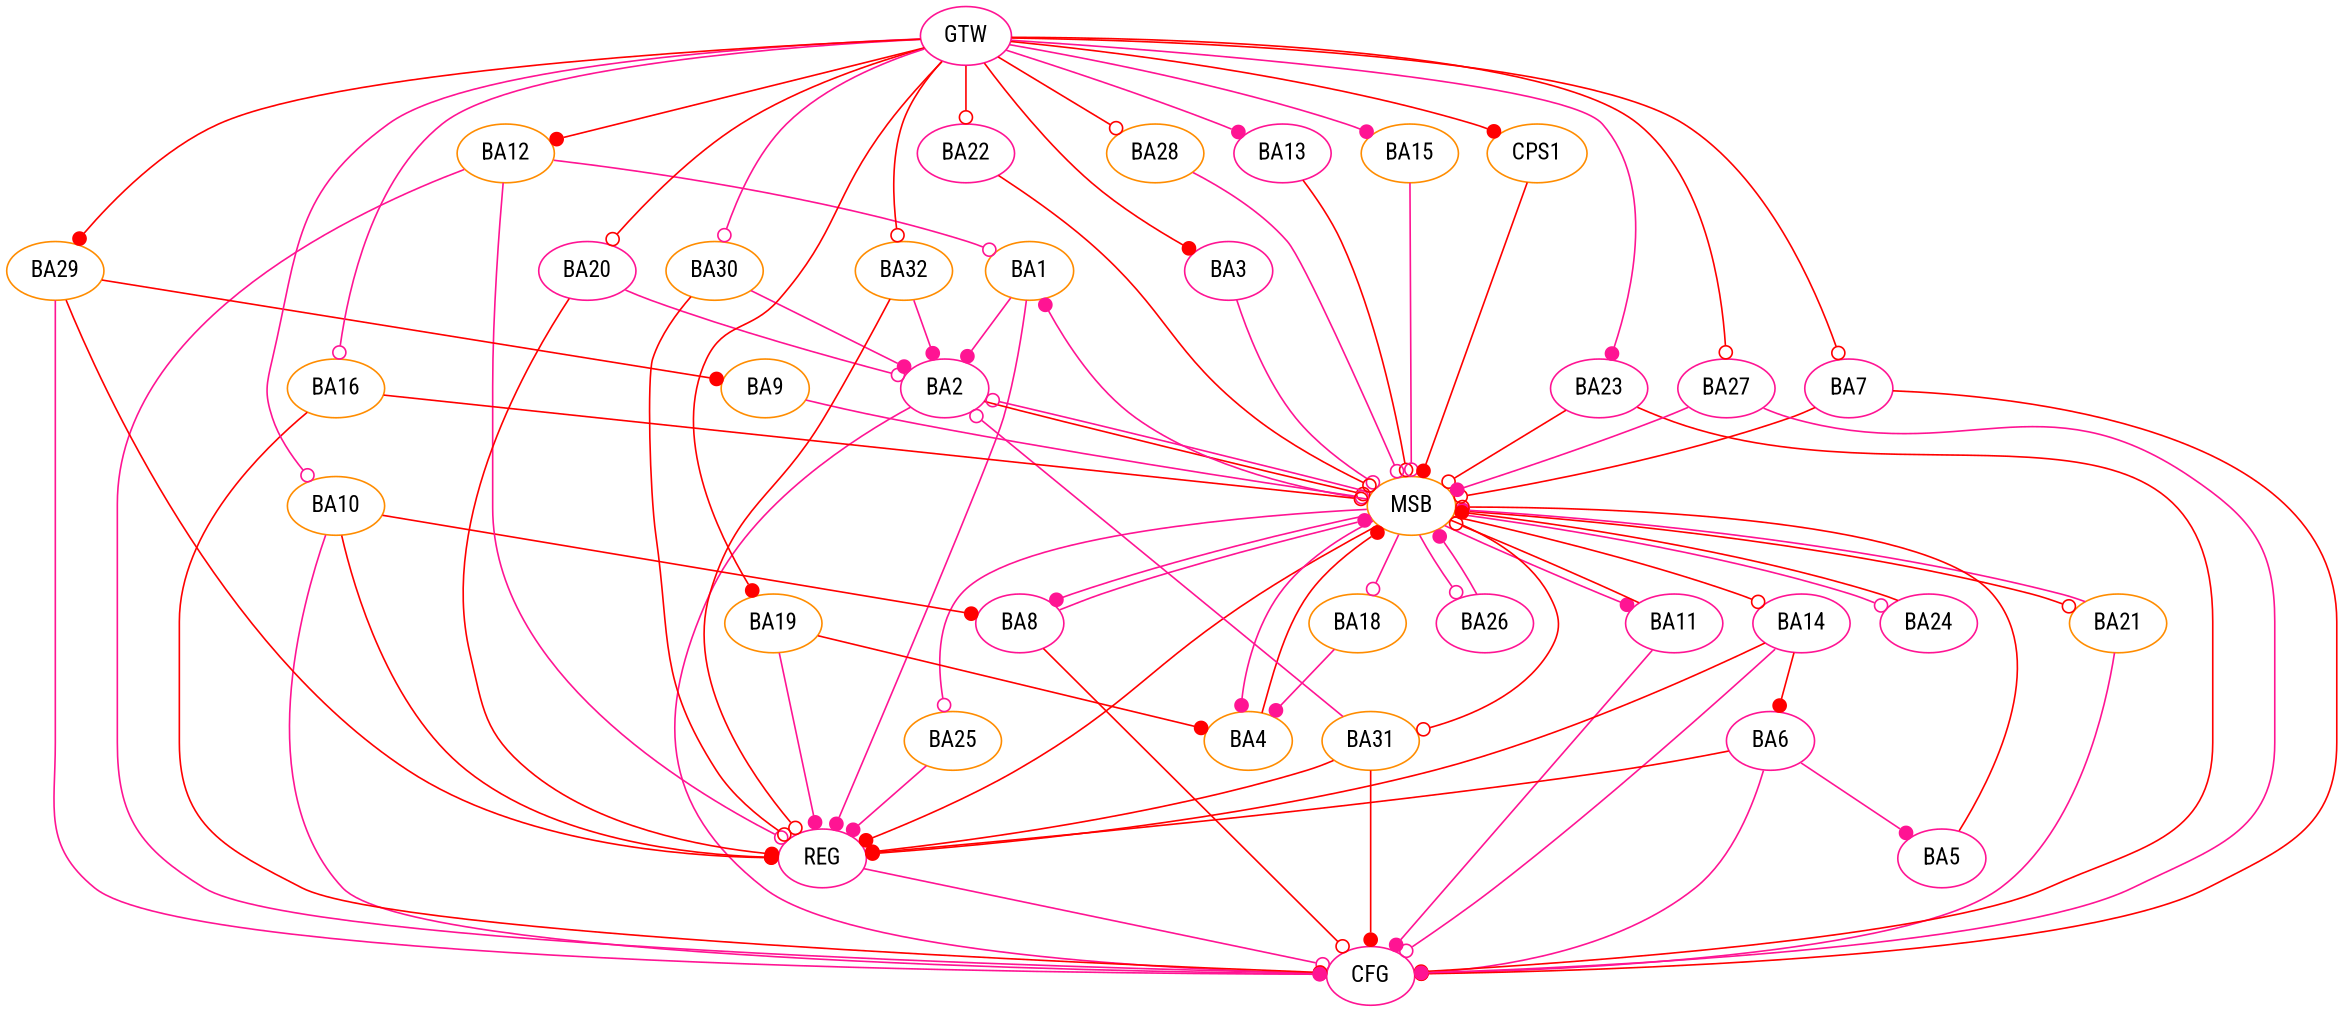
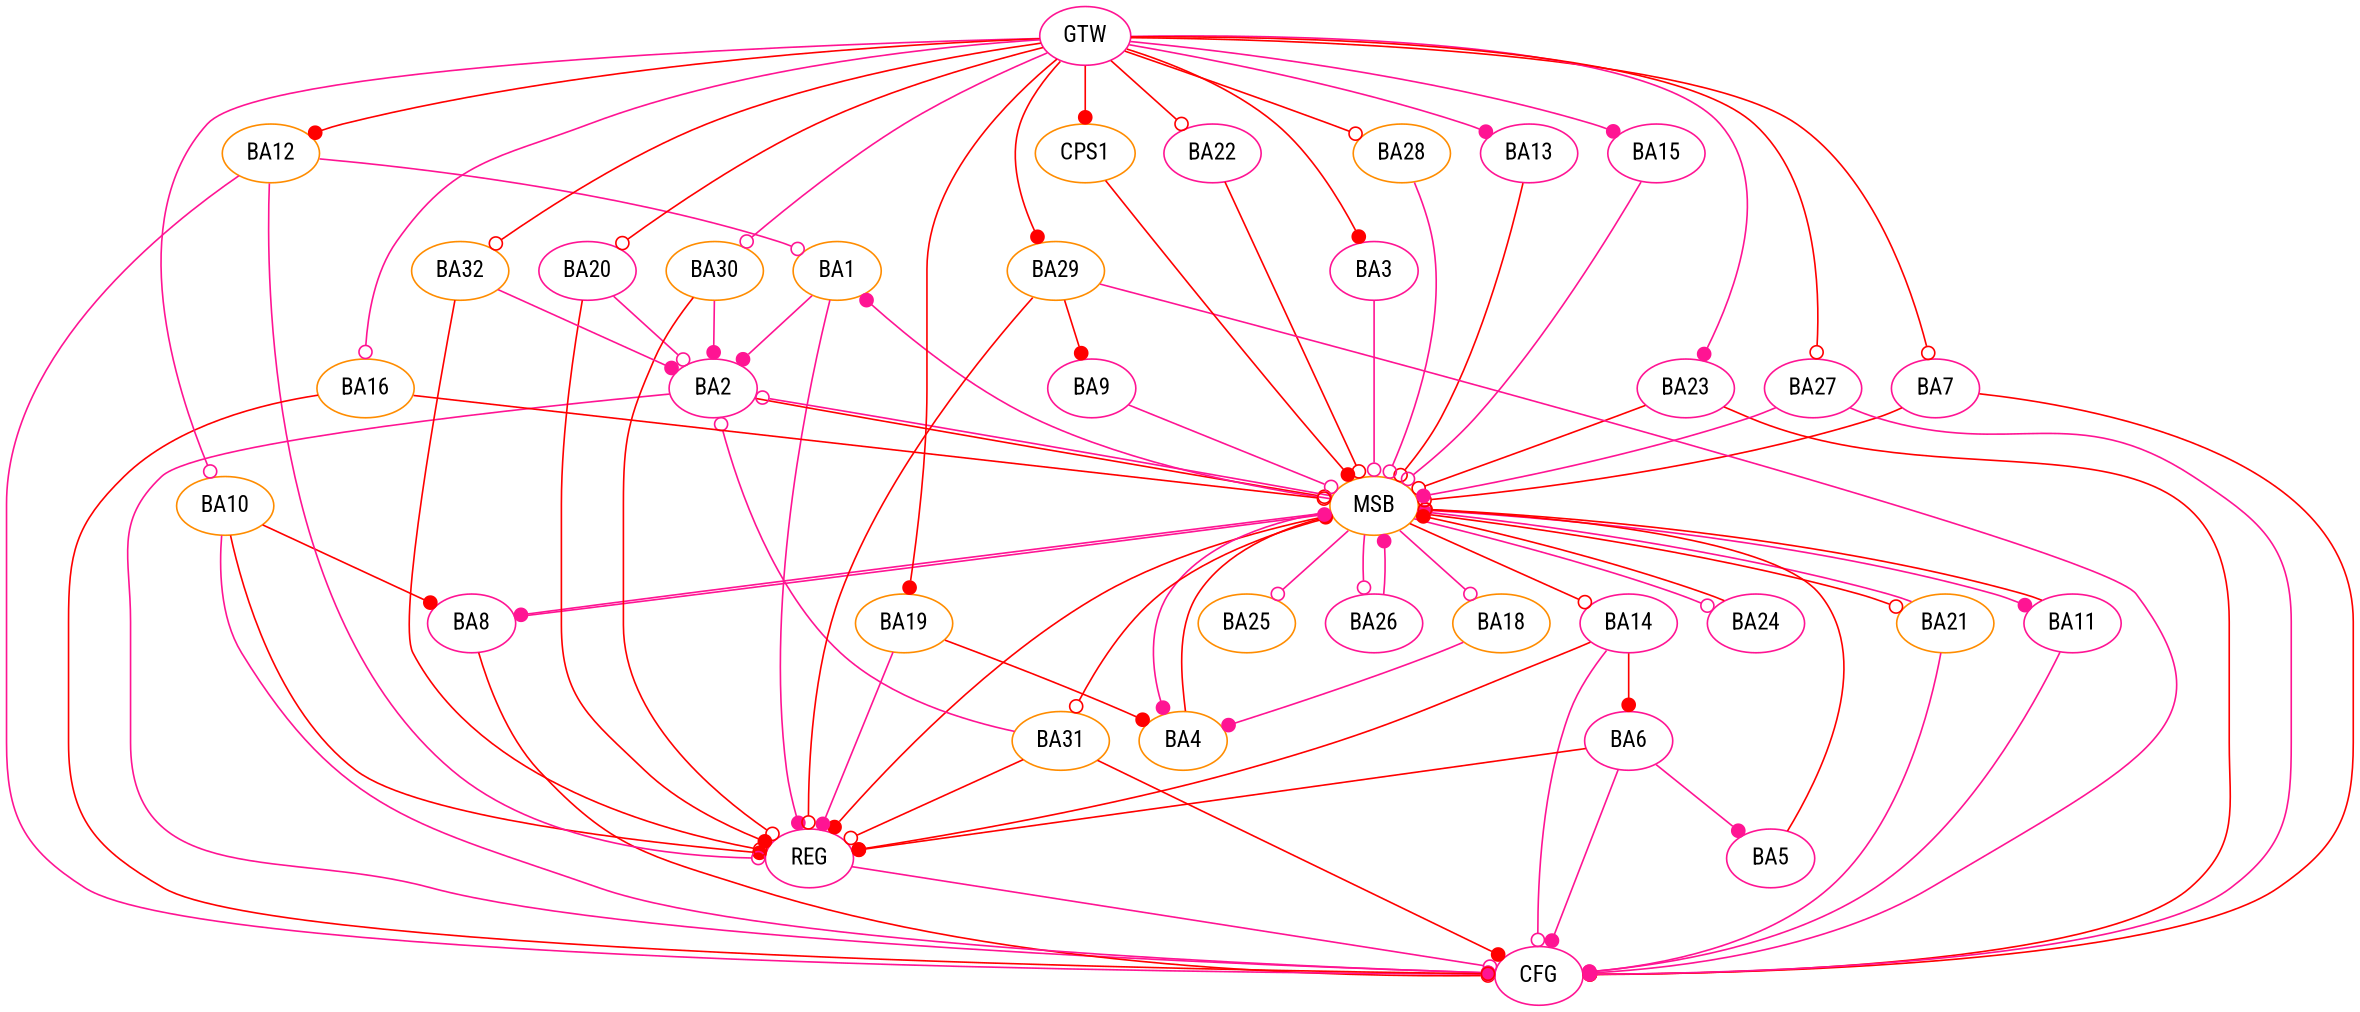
node "BA15": color darkorange -> deeppink
node "BA9": color darkorange -> deeppink
edge "BA25" -> "REG": removed
